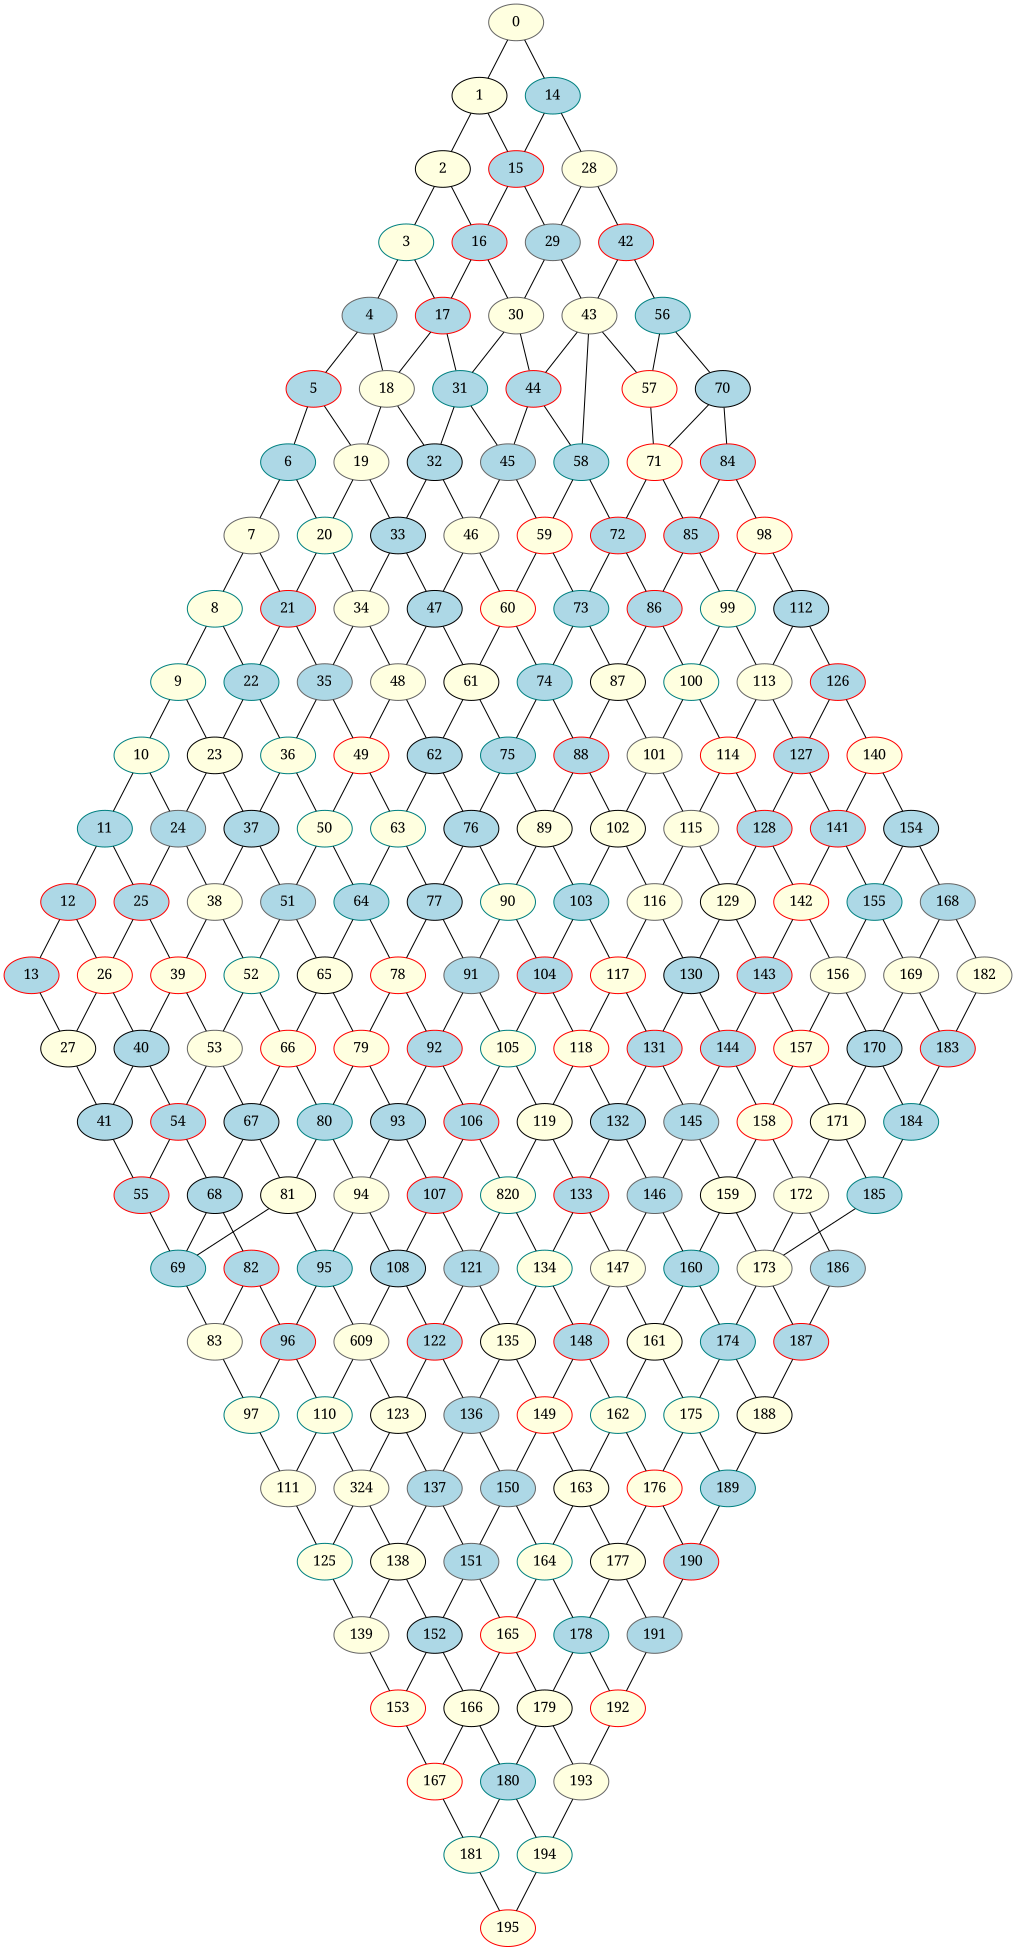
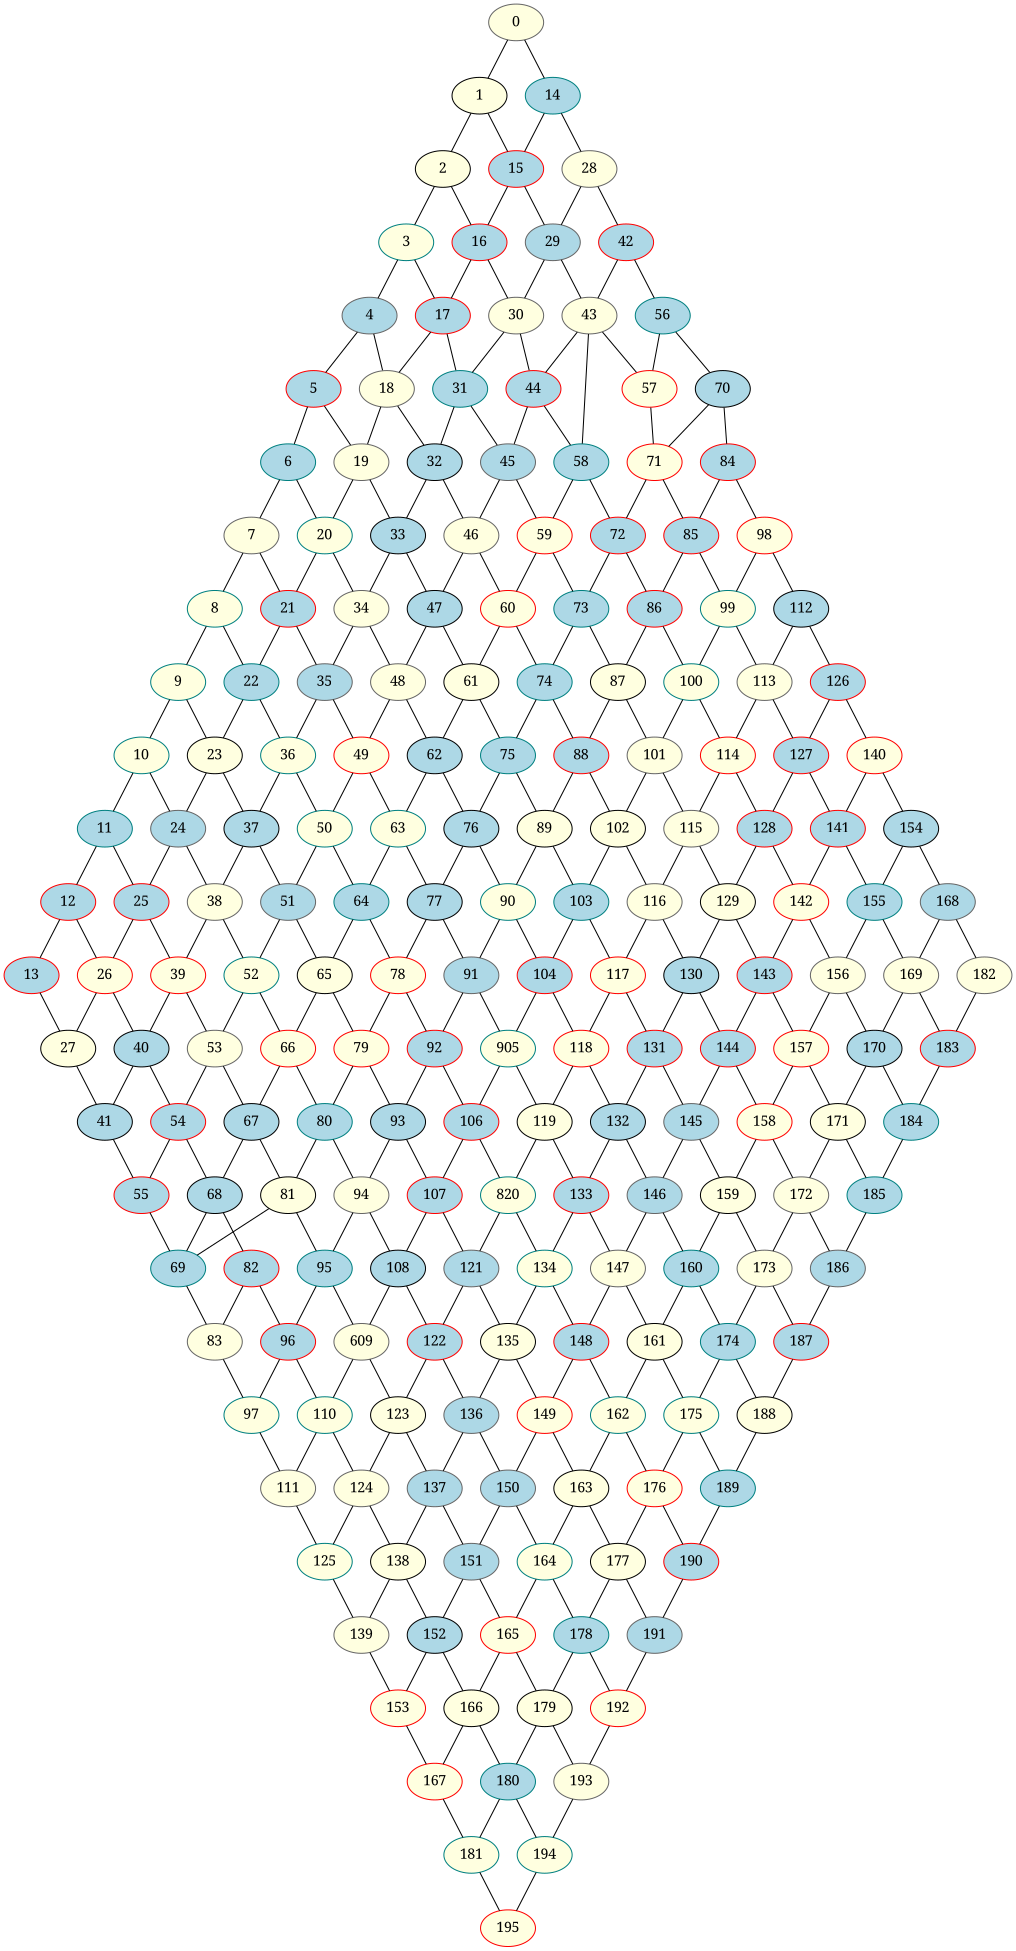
node "105": label "105" -> "905"
edge "185" -- "173": now "185" -- "186"
node "324": label "324" -> "124"
